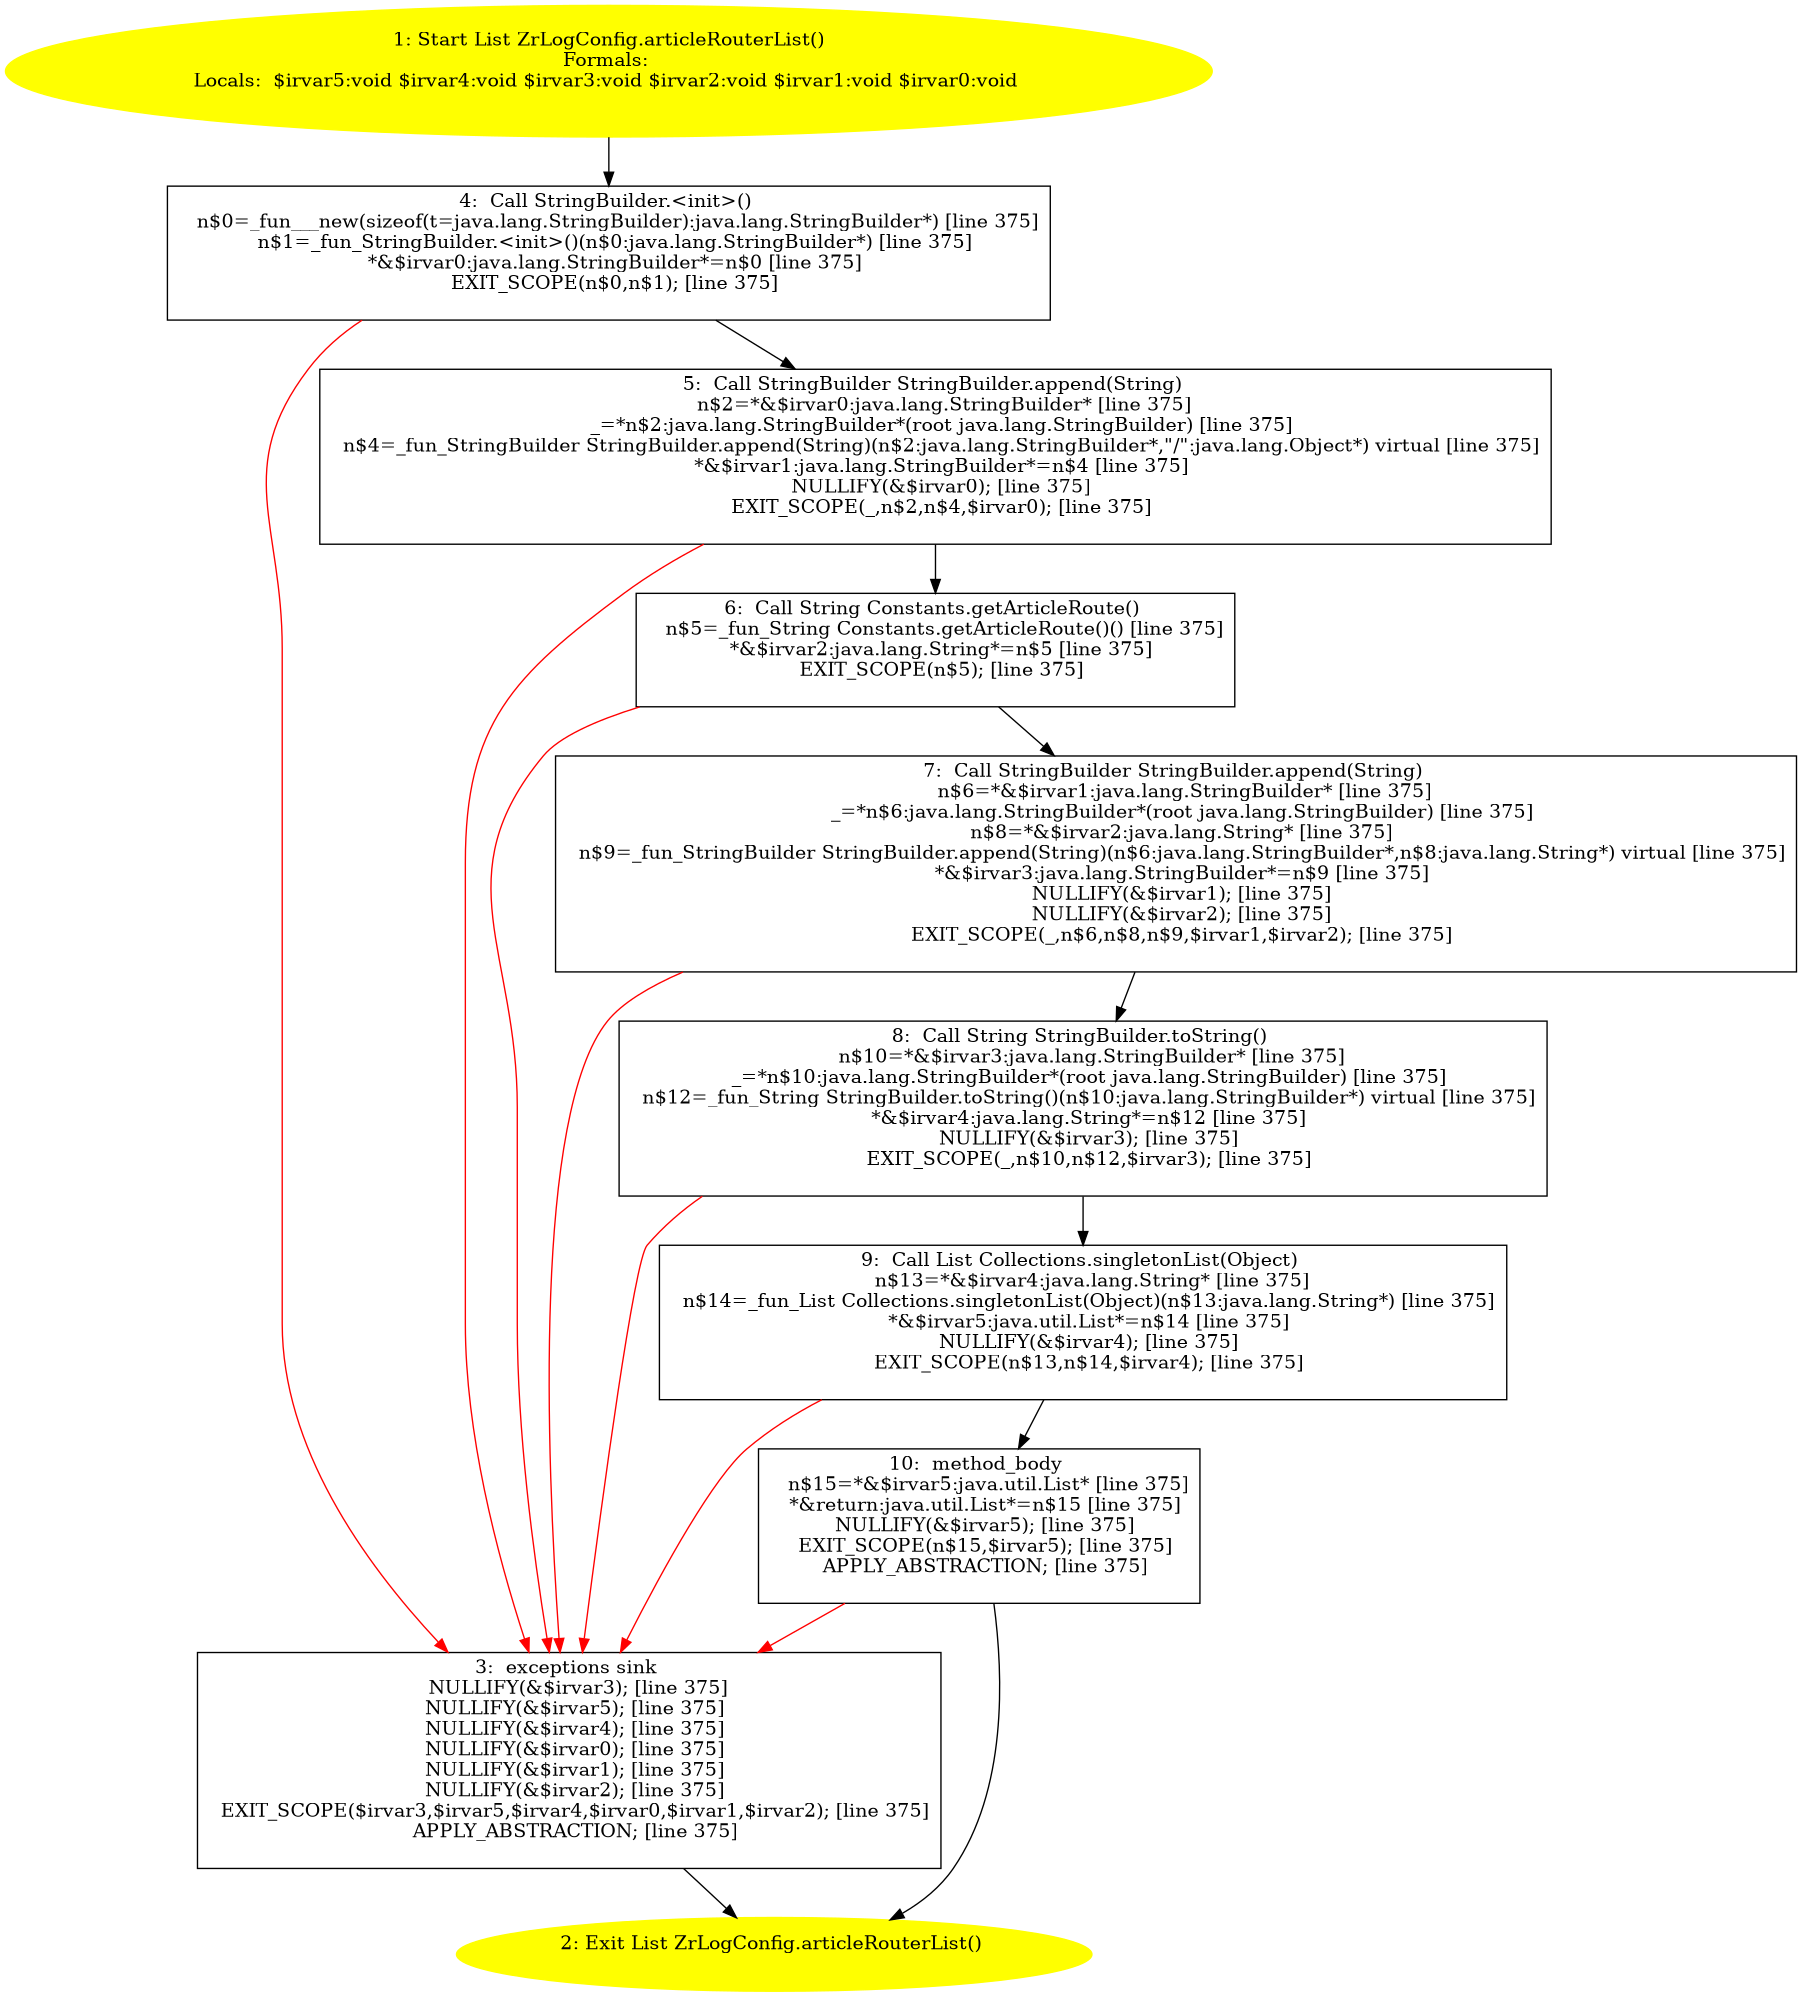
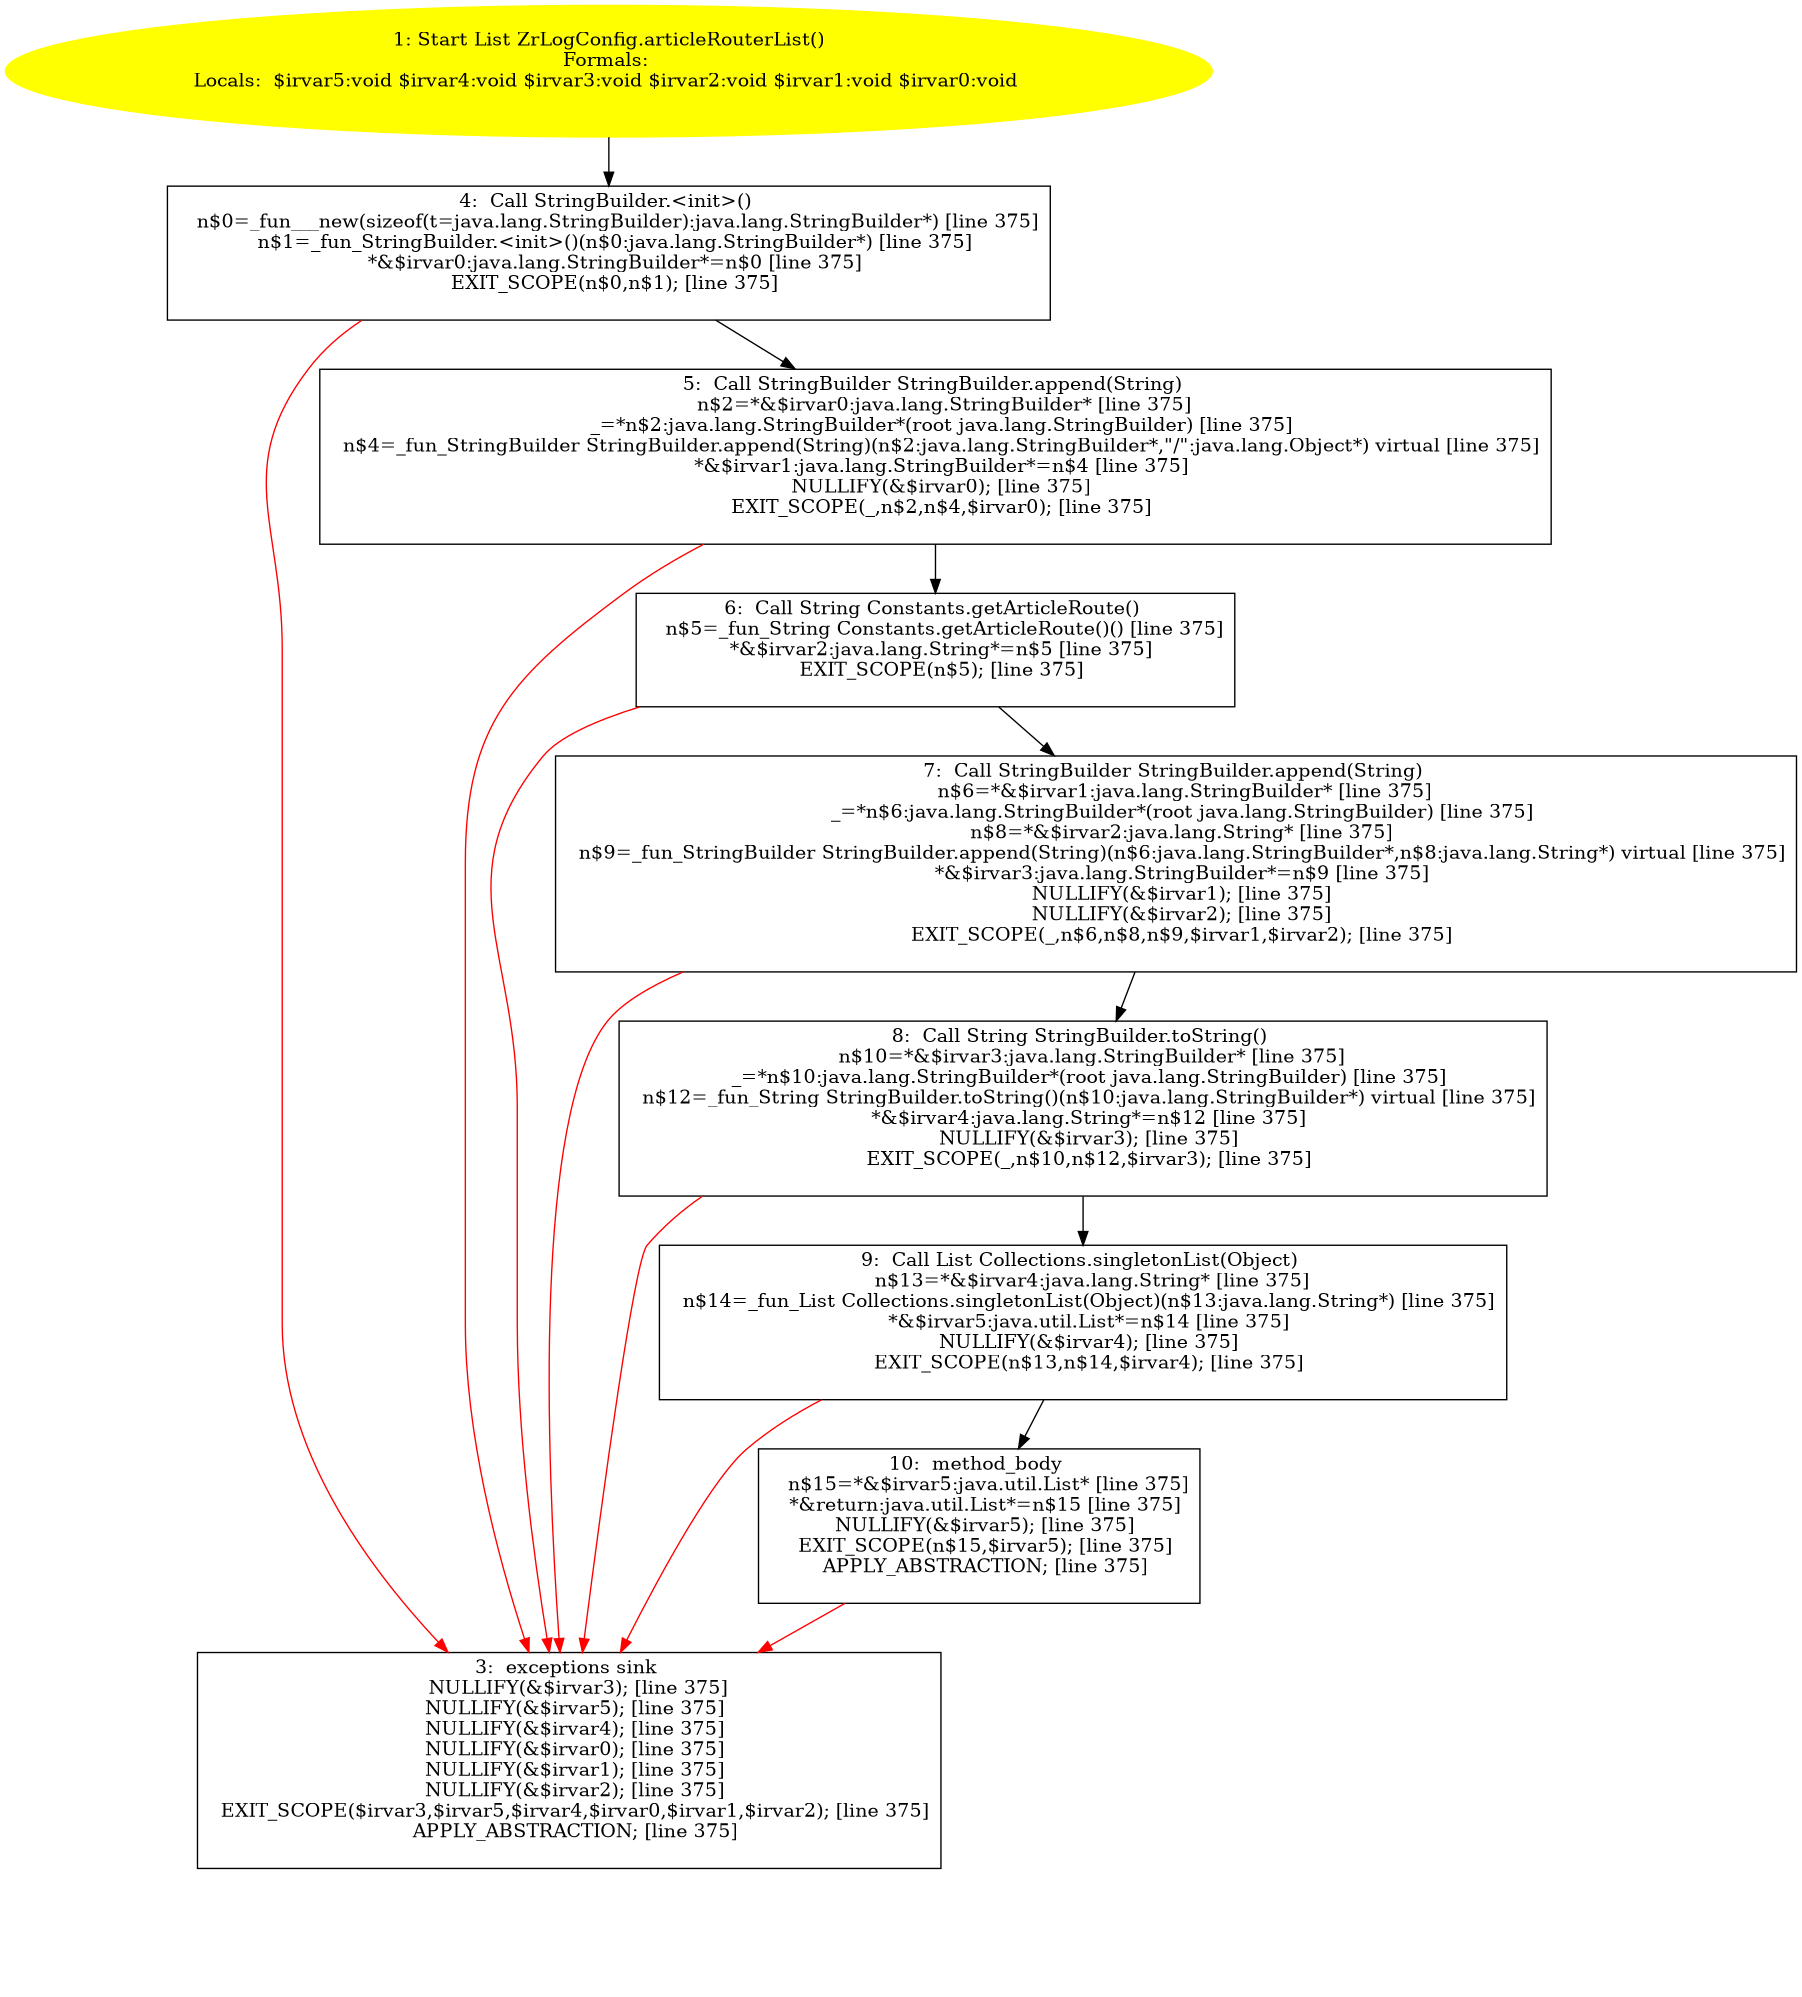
node "2: Exit List ZrLogConfig.articleRouterList()": removed
